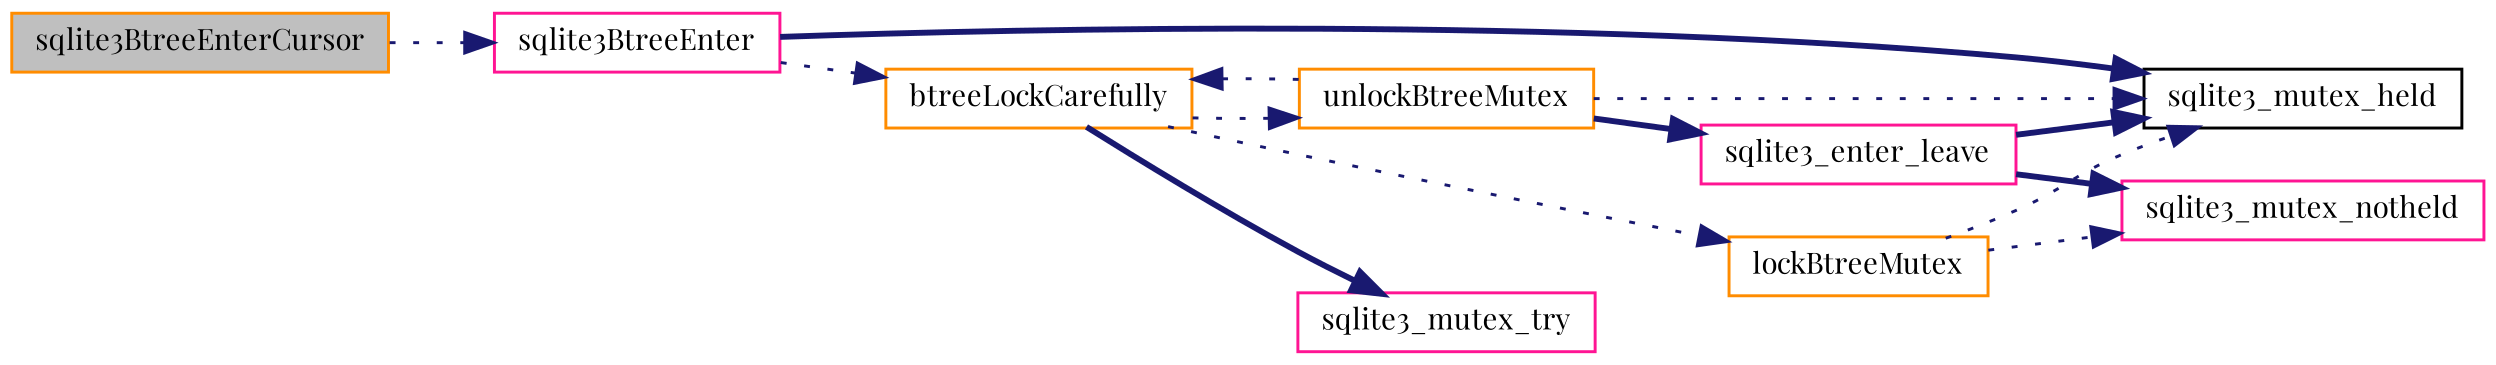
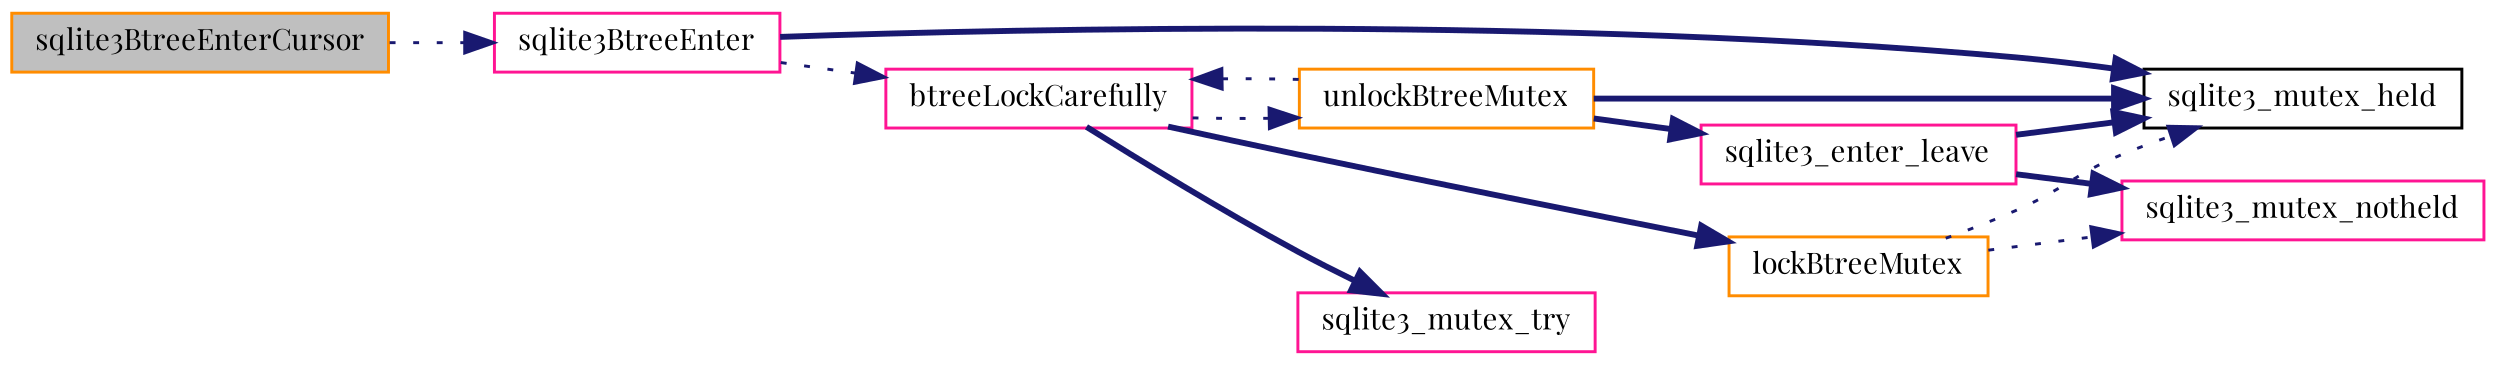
node "btreeLockCarefully": color darkorange -> deeppink
edge "unlockBtreeMutex" -> "sqlite3_mutex_held": style dotted -> bold
edge "btreeLockCarefully" -> "lockBtreeMutex": style dotted -> bold
